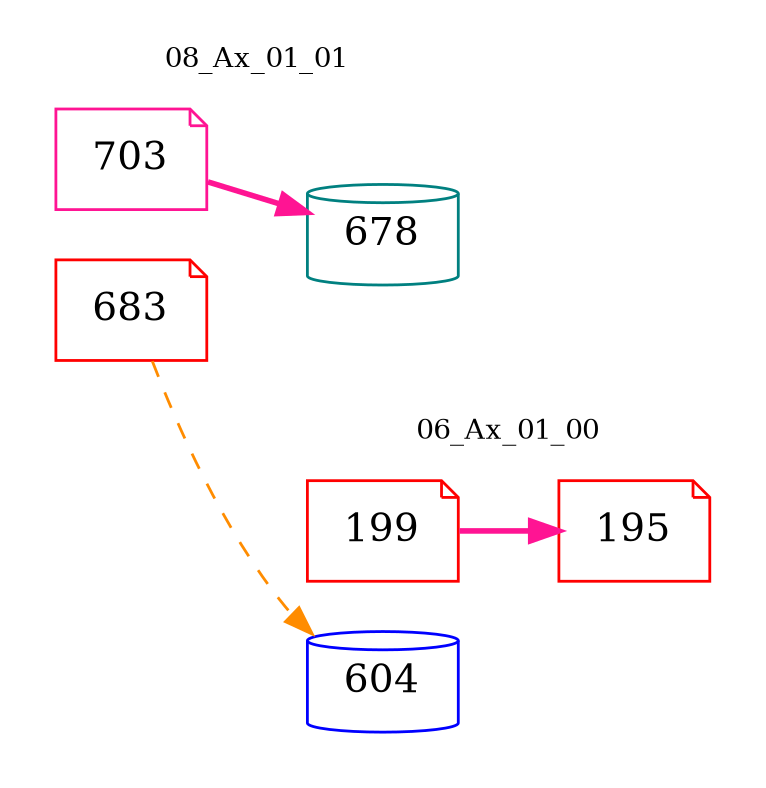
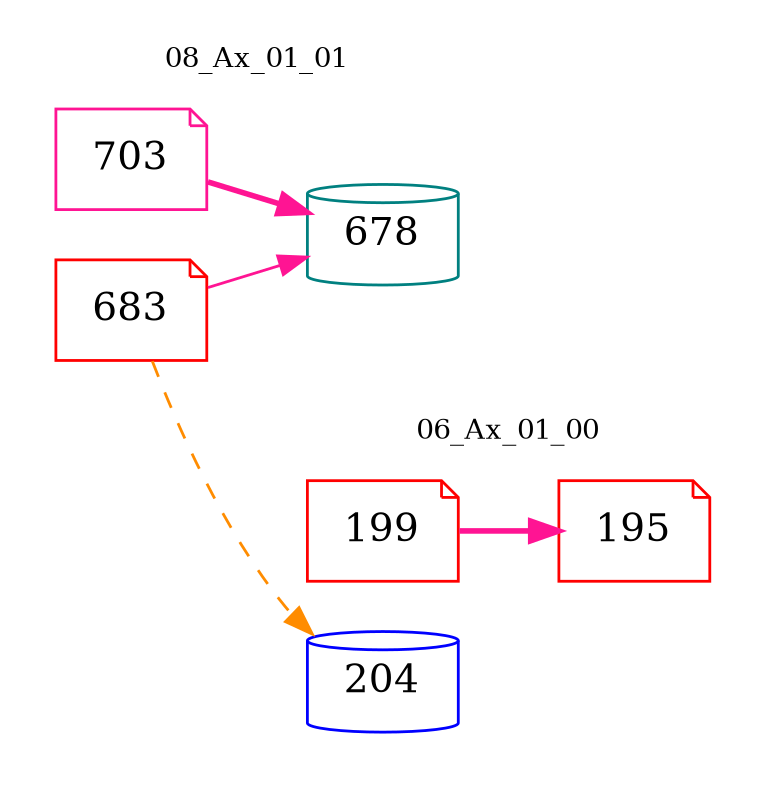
edge "683" -> "678": added
node "604": label "604" -> "204"
